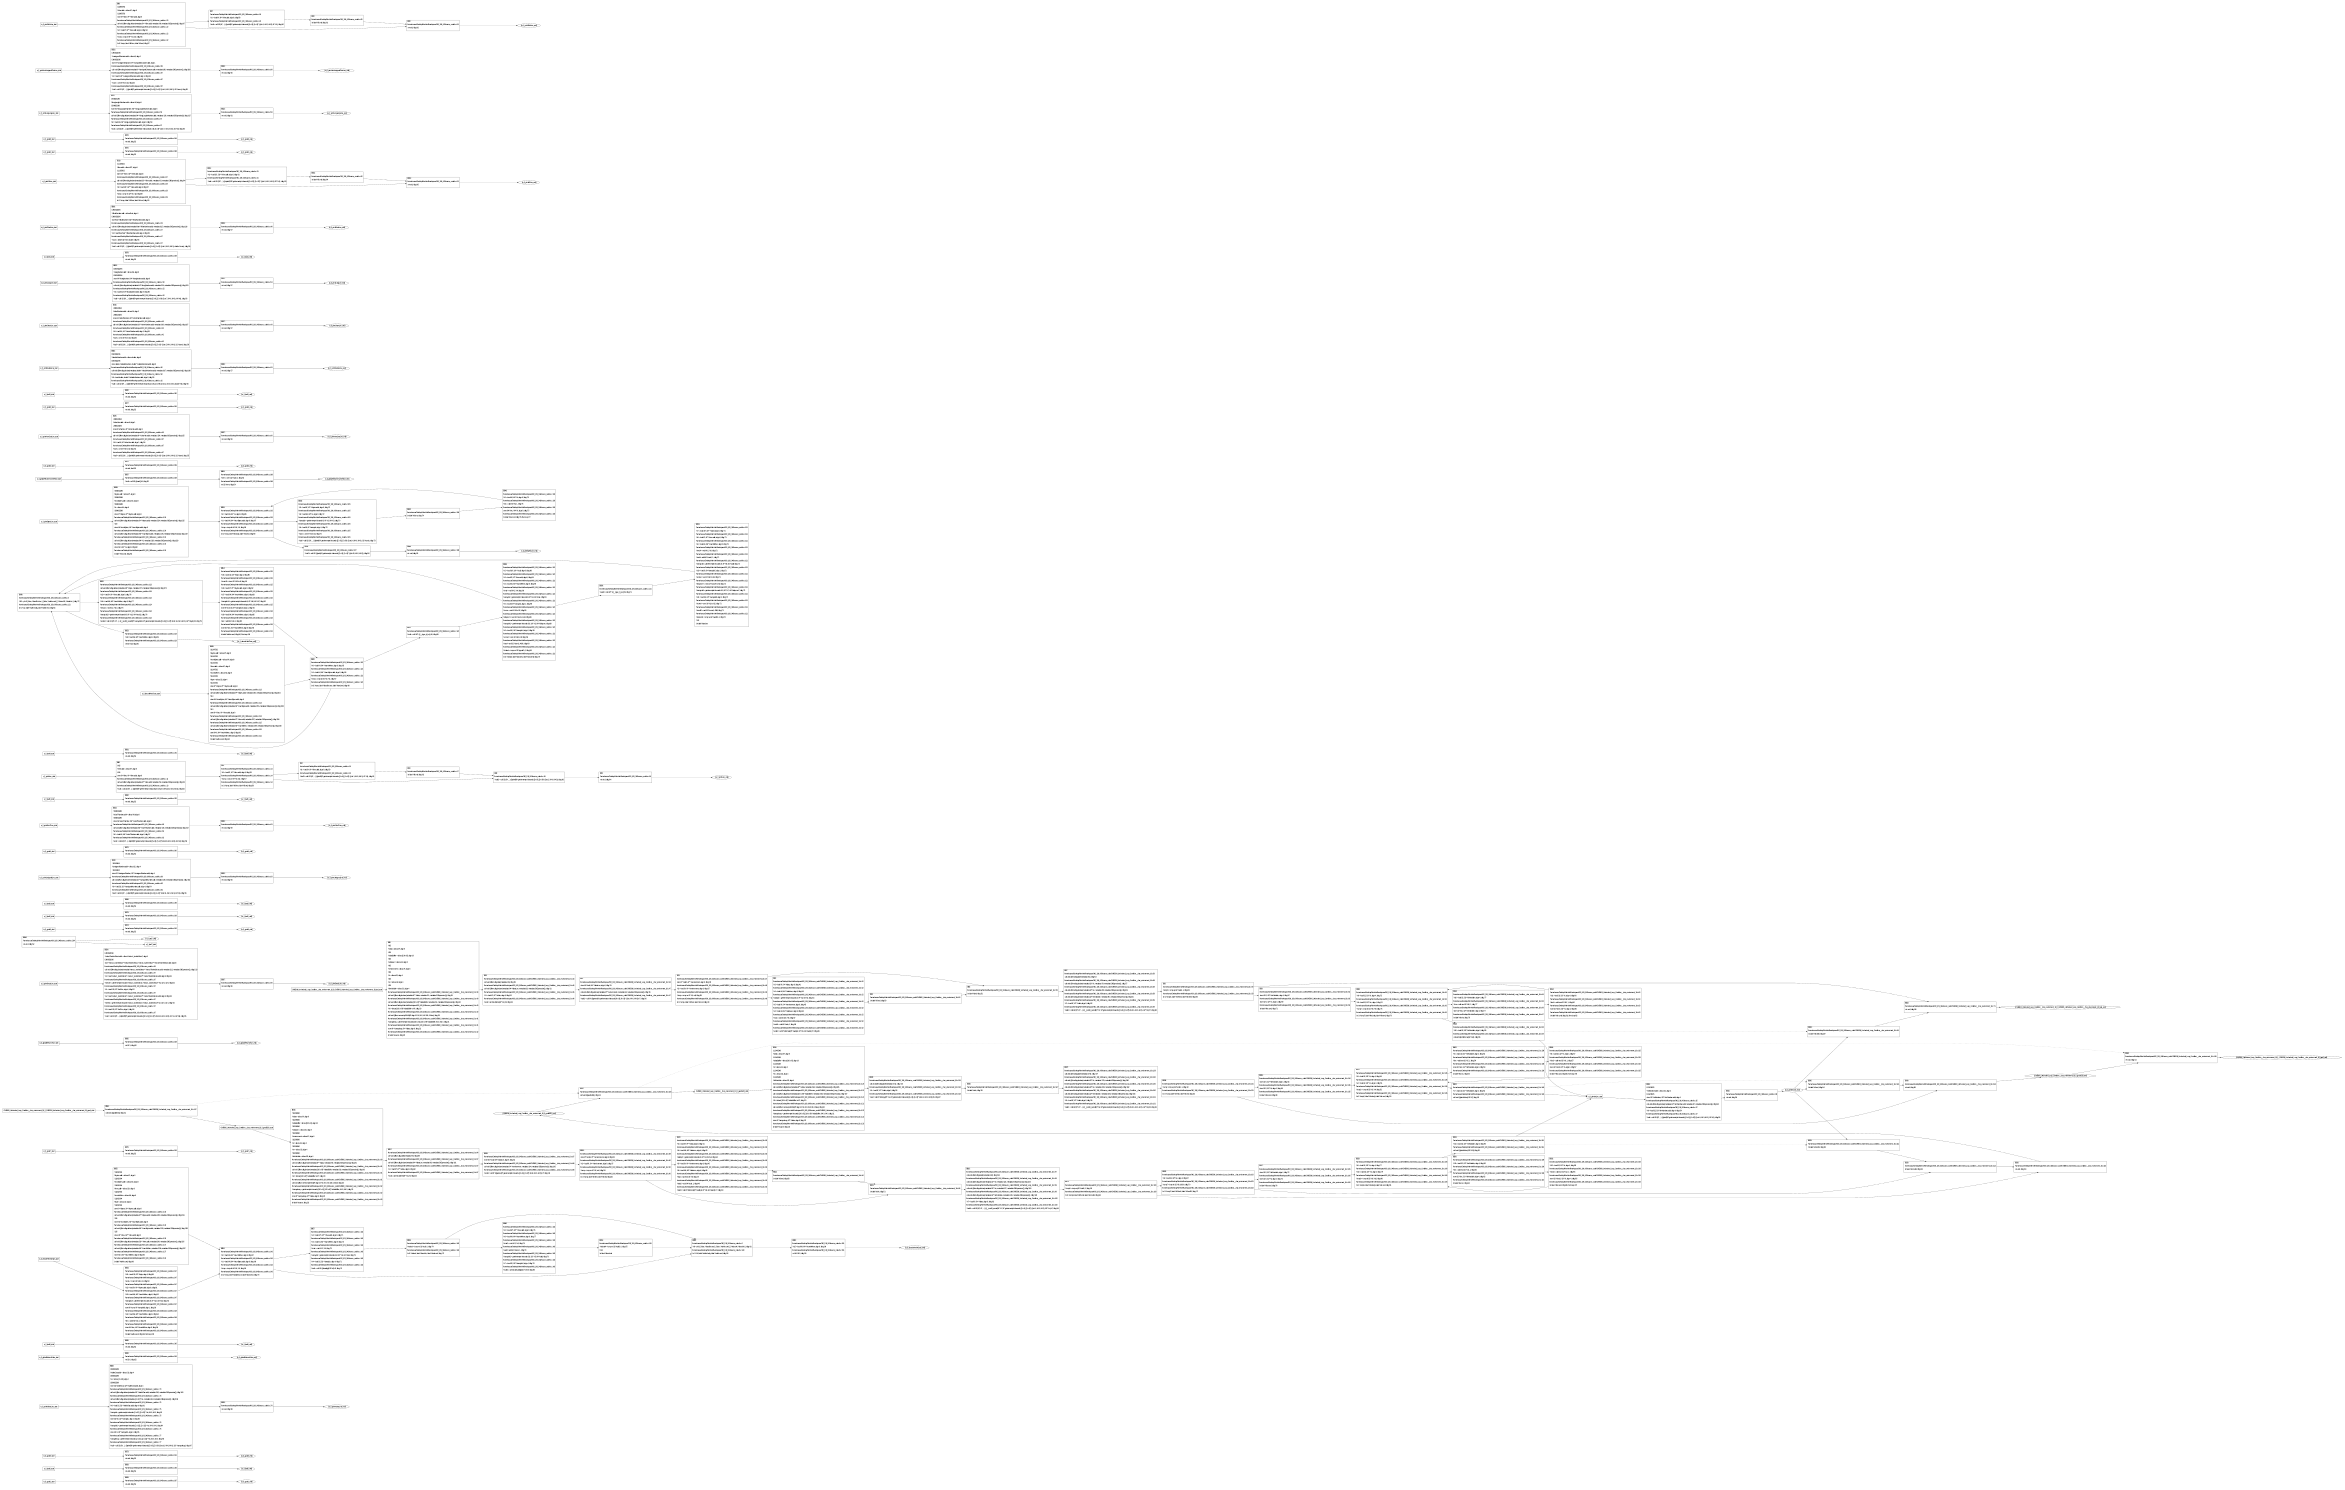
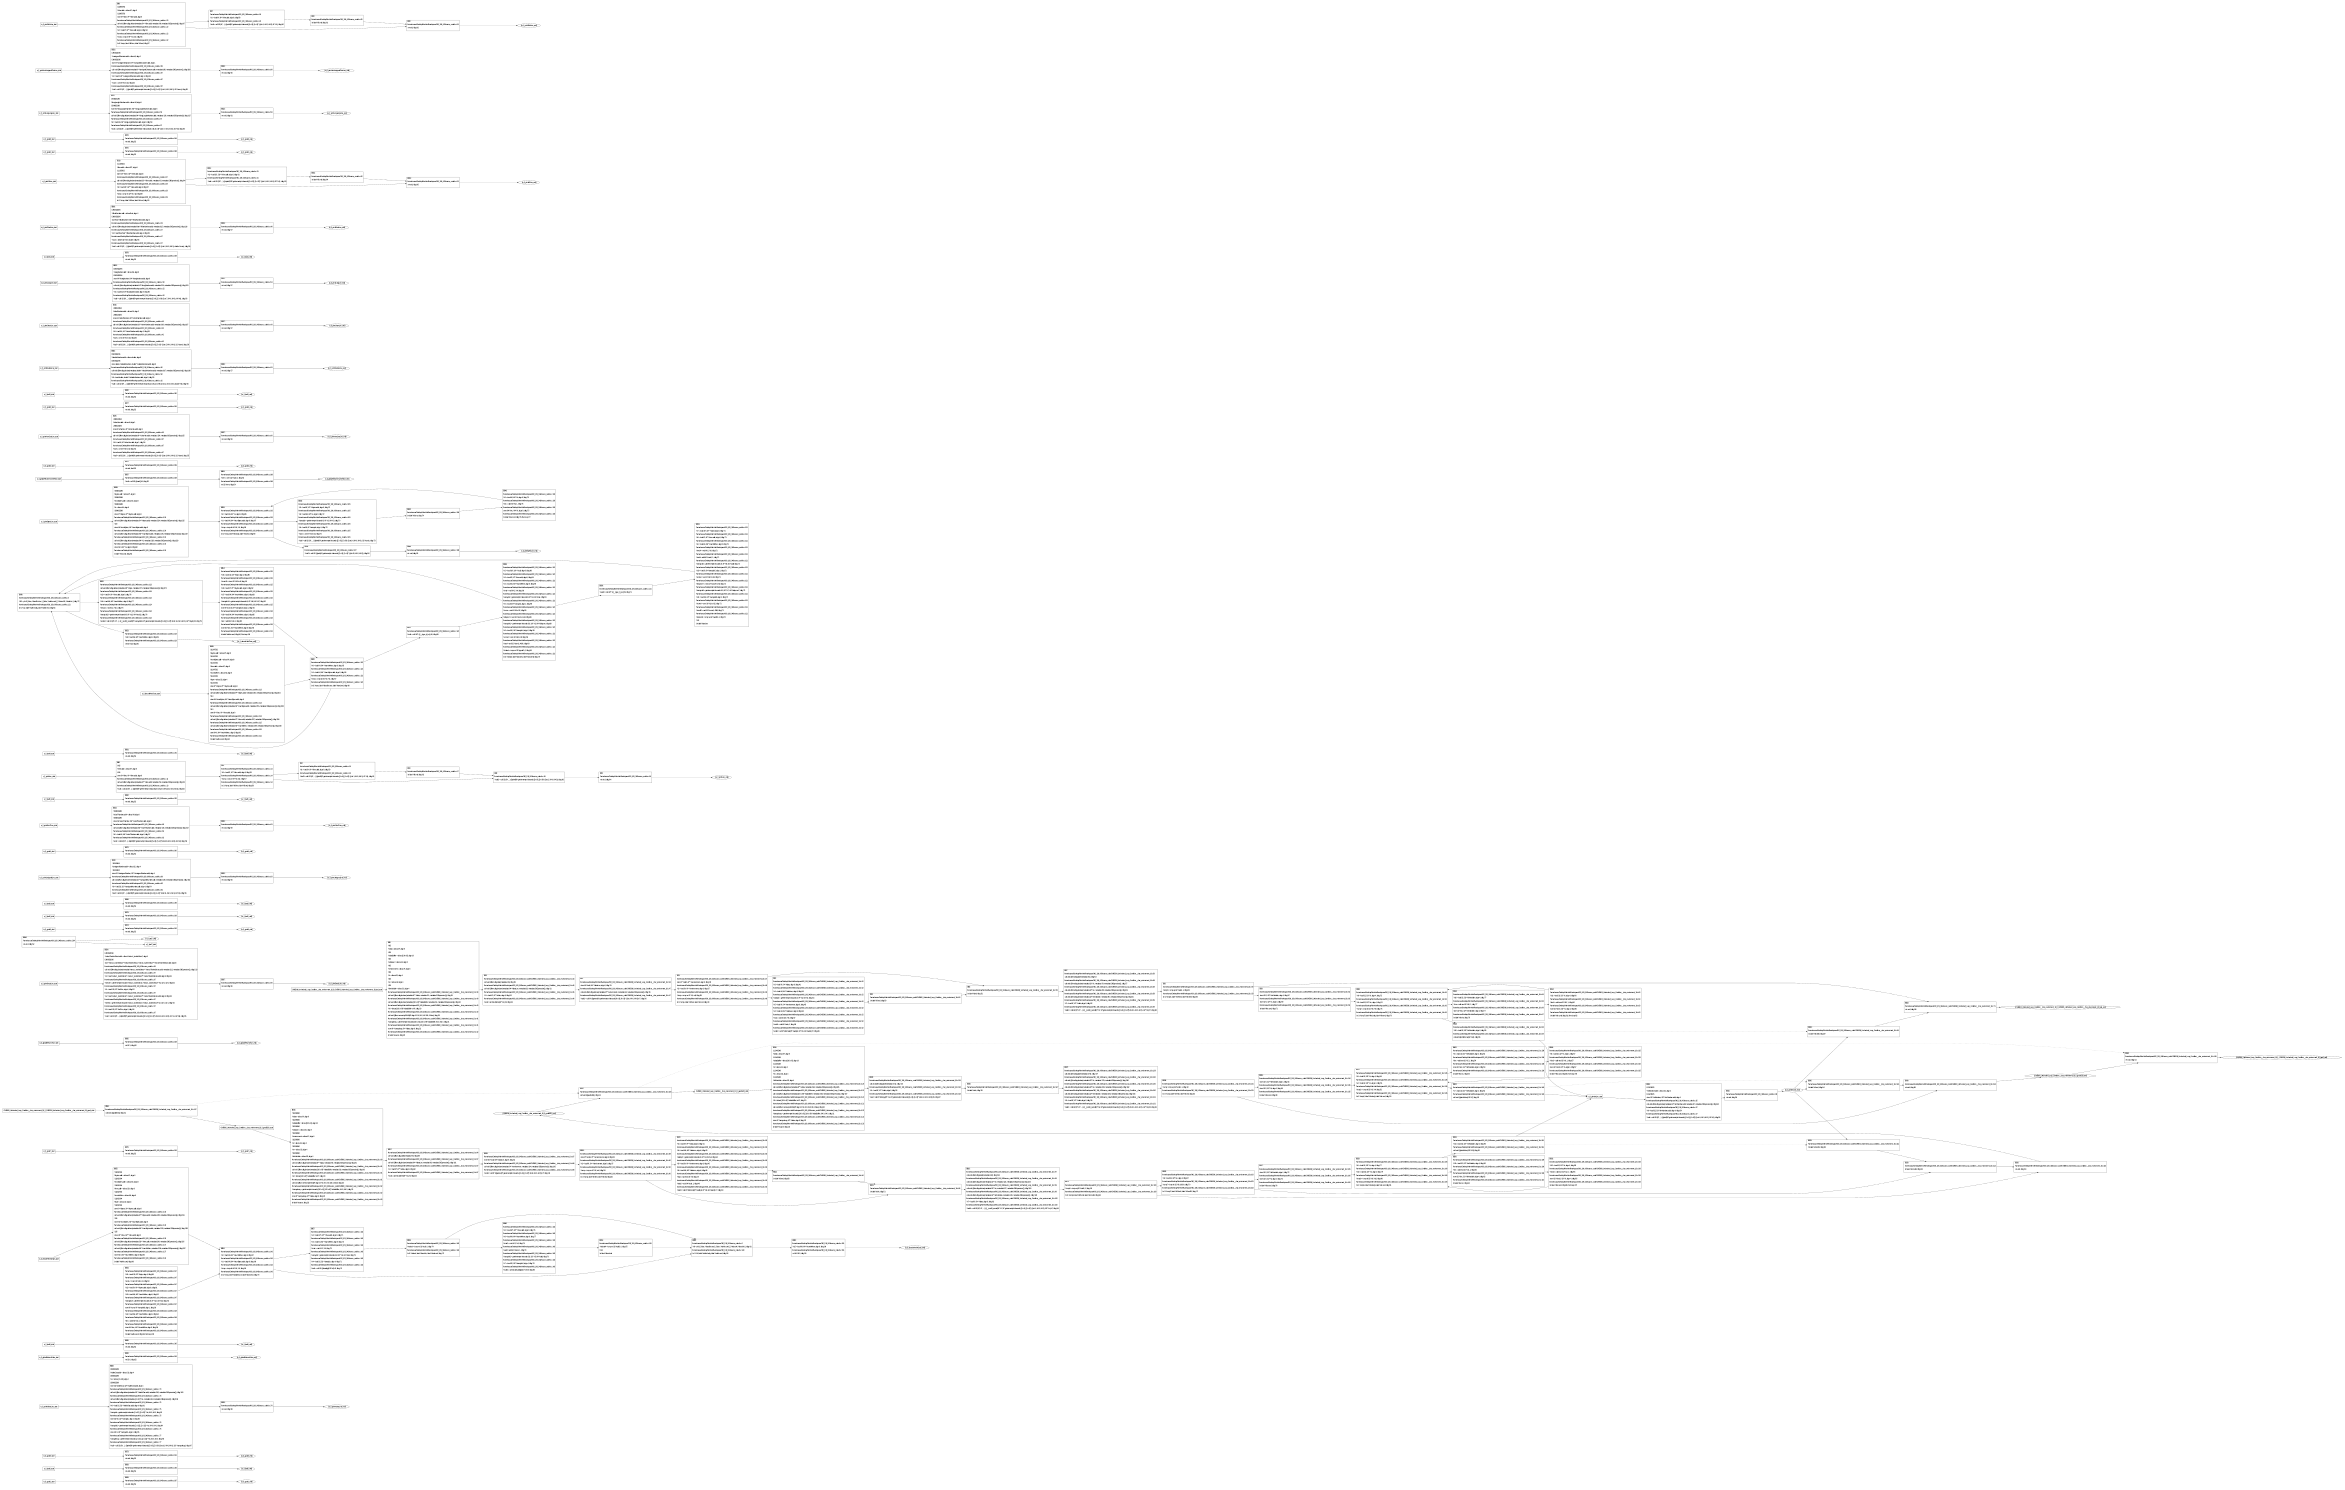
edge "io_ll_decodeHexWChars_start" -> "BB64:": now "io_ll_decodeHexWChars_start" -> "BB55:"
